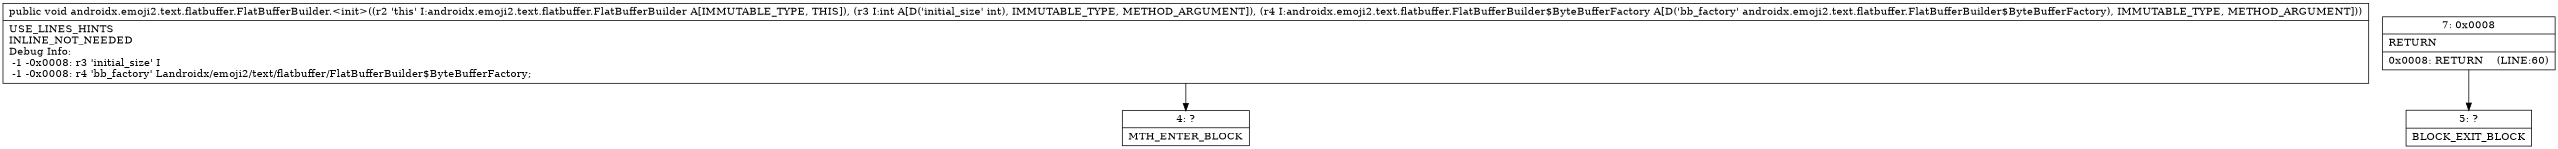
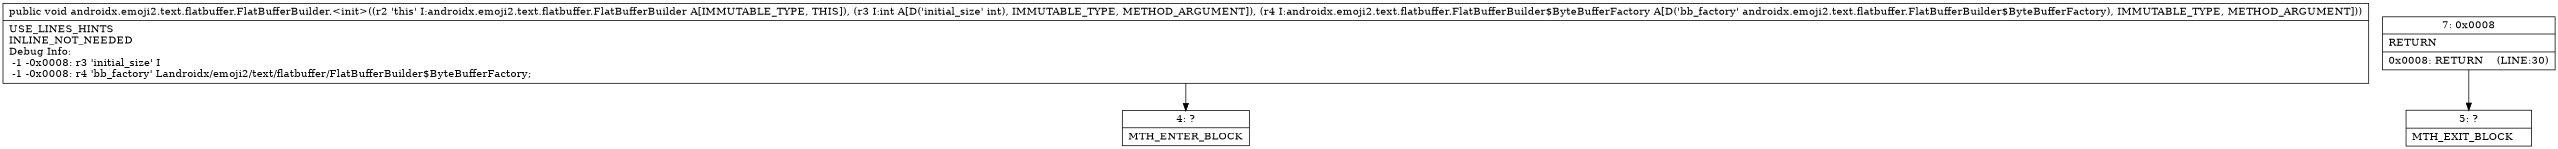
node "7: 0x0008": text "0x0008: RETURN    (LINE:60)" -> "0x0008: RETURN    (LINE:30)"
node "5: ?": text "BLOCK_EXIT_BLOCK" -> "MTH_EXIT_BLOCK"
